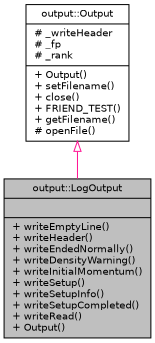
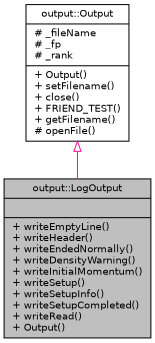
node "output::Output": text "# _writeHeader" -> "# _fileName"
